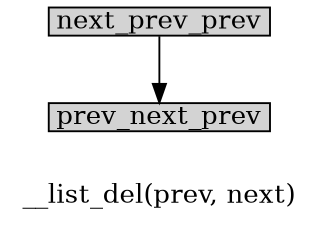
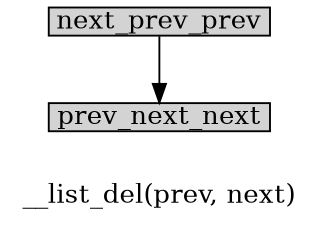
node "prev_next_prev": label "prev_next_prev" -> "prev_next_next"
